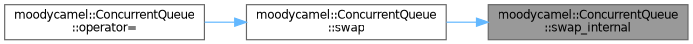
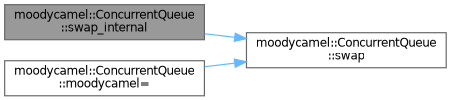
node "moodycamel::ConcurrentQueue ::operator=": label "moodycamel::ConcurrentQueue ::operator=" -> "moodycamel::ConcurrentQueue ::moodycamel="
edge "moodycamel::ConcurrentQueue ::swap" -> "moodycamel::ConcurrentQueue ::swap_internal": reversed
